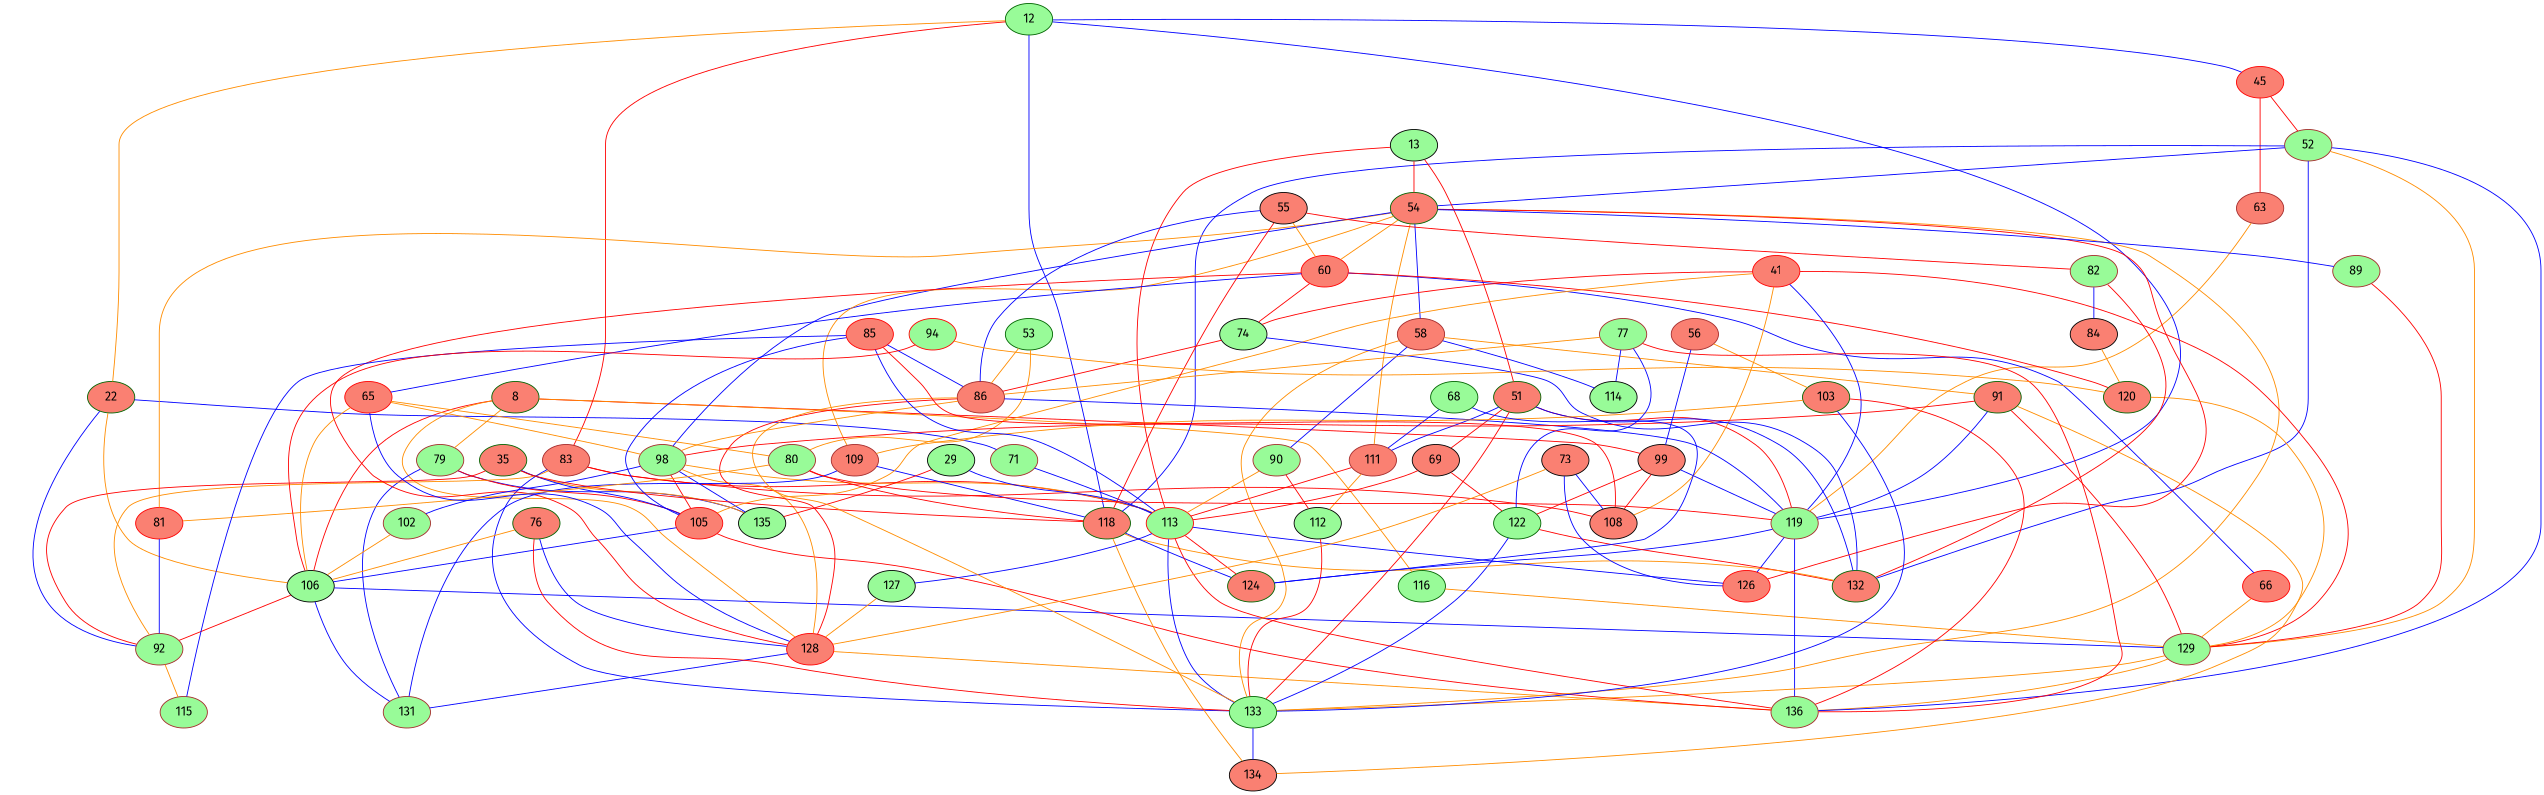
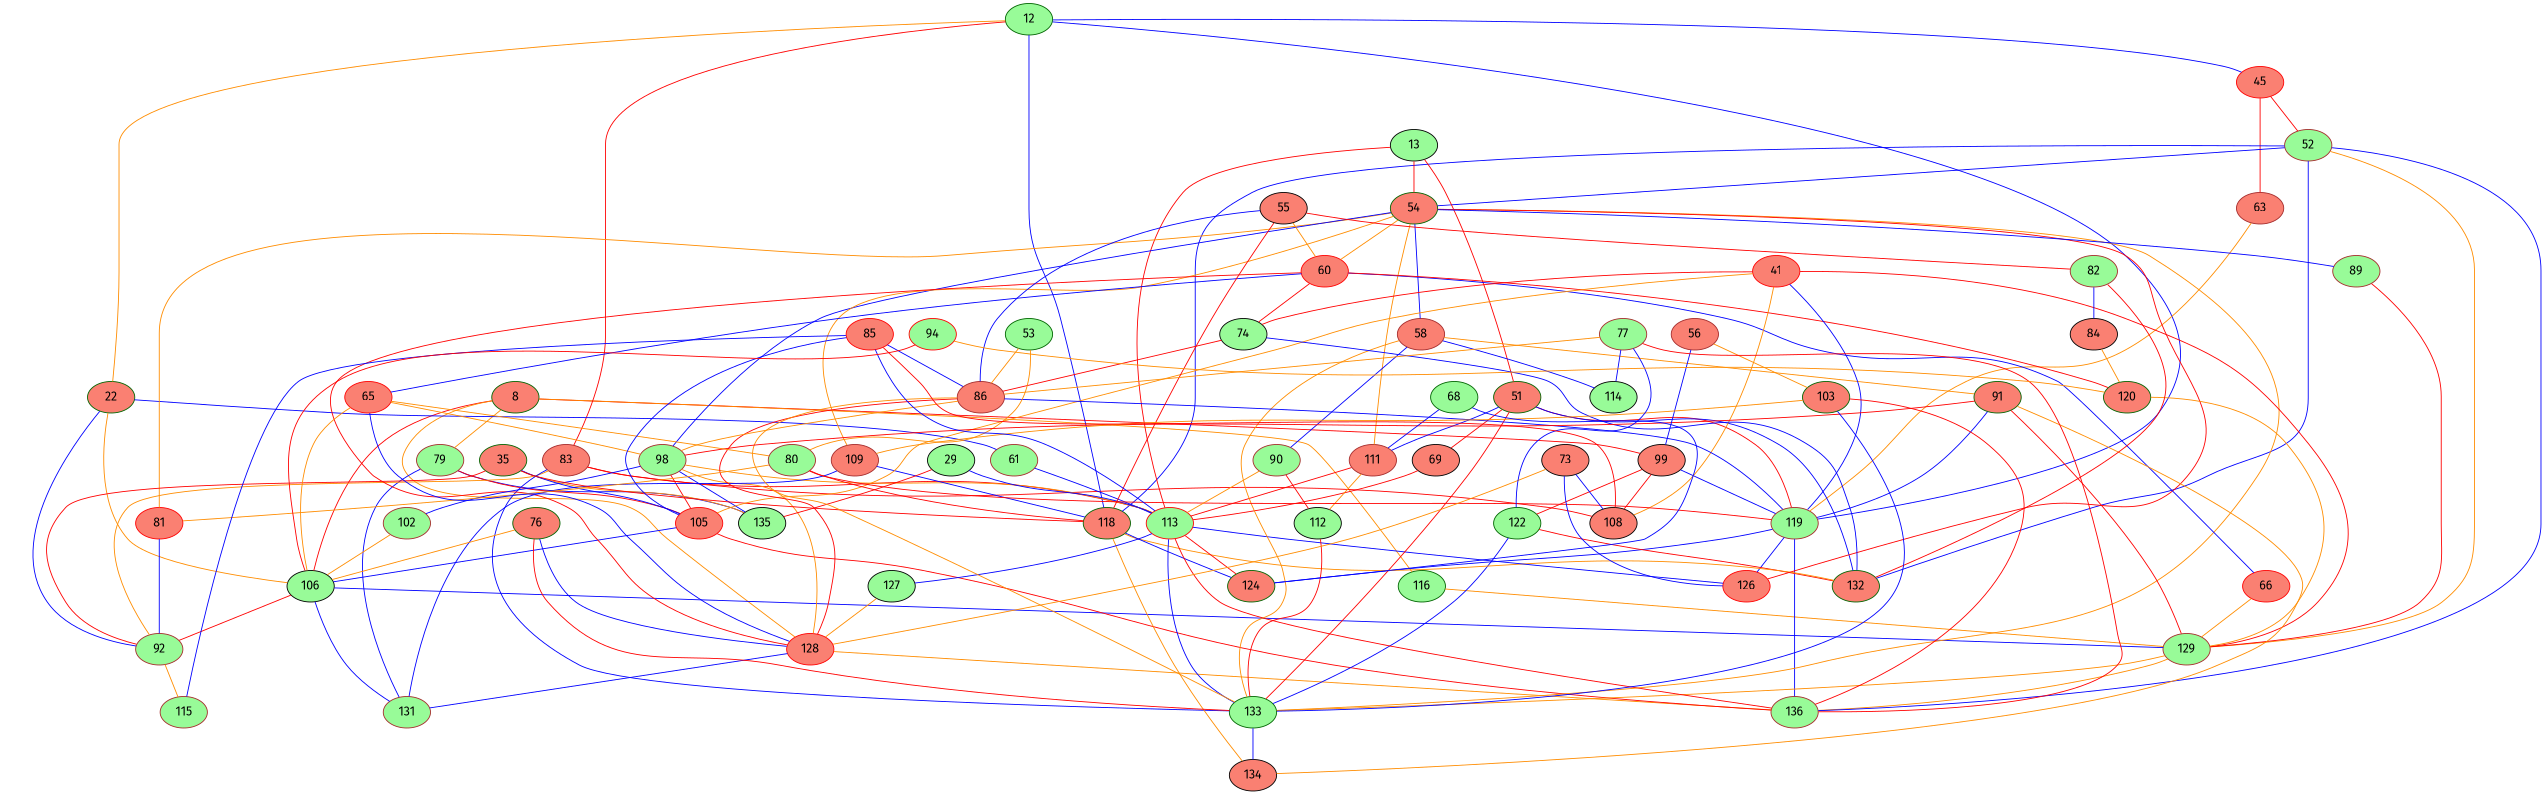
node "71": label "71" -> "61"
edge "69" -- "122": removed
